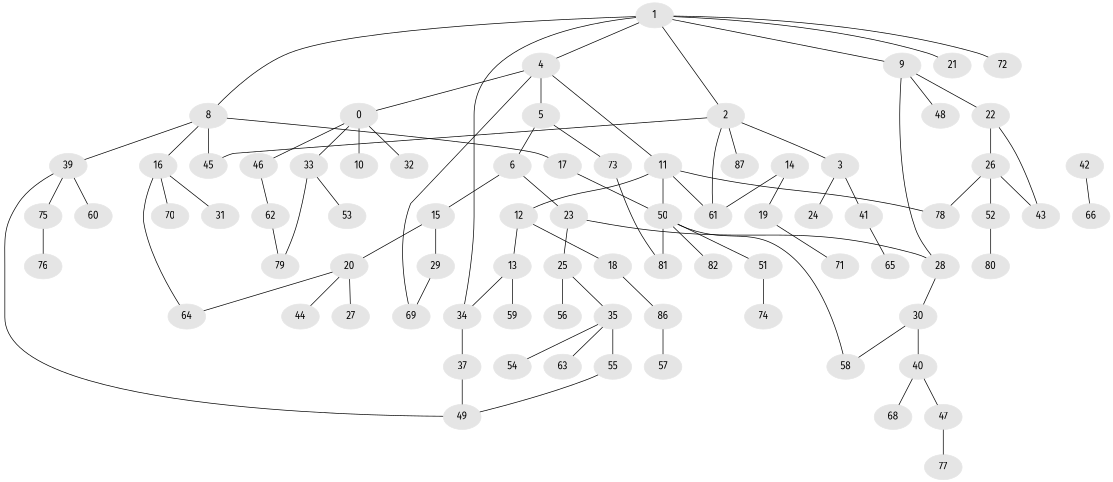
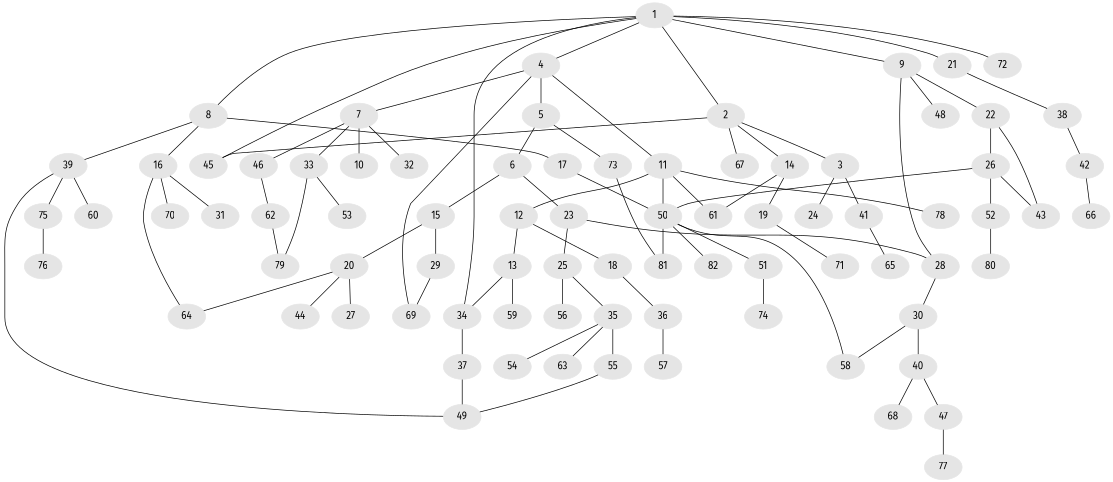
node "0": label "0" -> "7"
node "38": added
edge "8" -- "45": now "1" -- "45"
edge "2" -- "61": now "2" -- "14"
node "87": label "87" -> "67"
edge "26" -- "78": now "26" -- "50"
node "86": label "86" -> "36"
